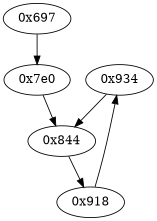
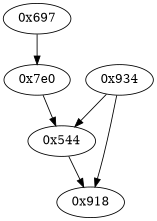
node "0x844": label "0x844" -> "0x544"
edge "0x918" -> "0x934": reversed
